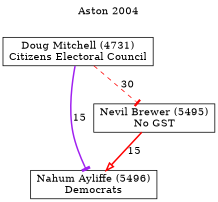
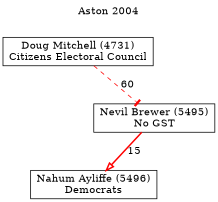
edge "Doug Mitchell (4731) Citizens Electoral Council" -> "Nevil Brewer (5495) No GST": label "30" -> "60"
edge "Doug Mitchell (4731) Citizens Electoral Council" -> "Nahum Ayliffe (5496) Democrats": removed, label "15"
